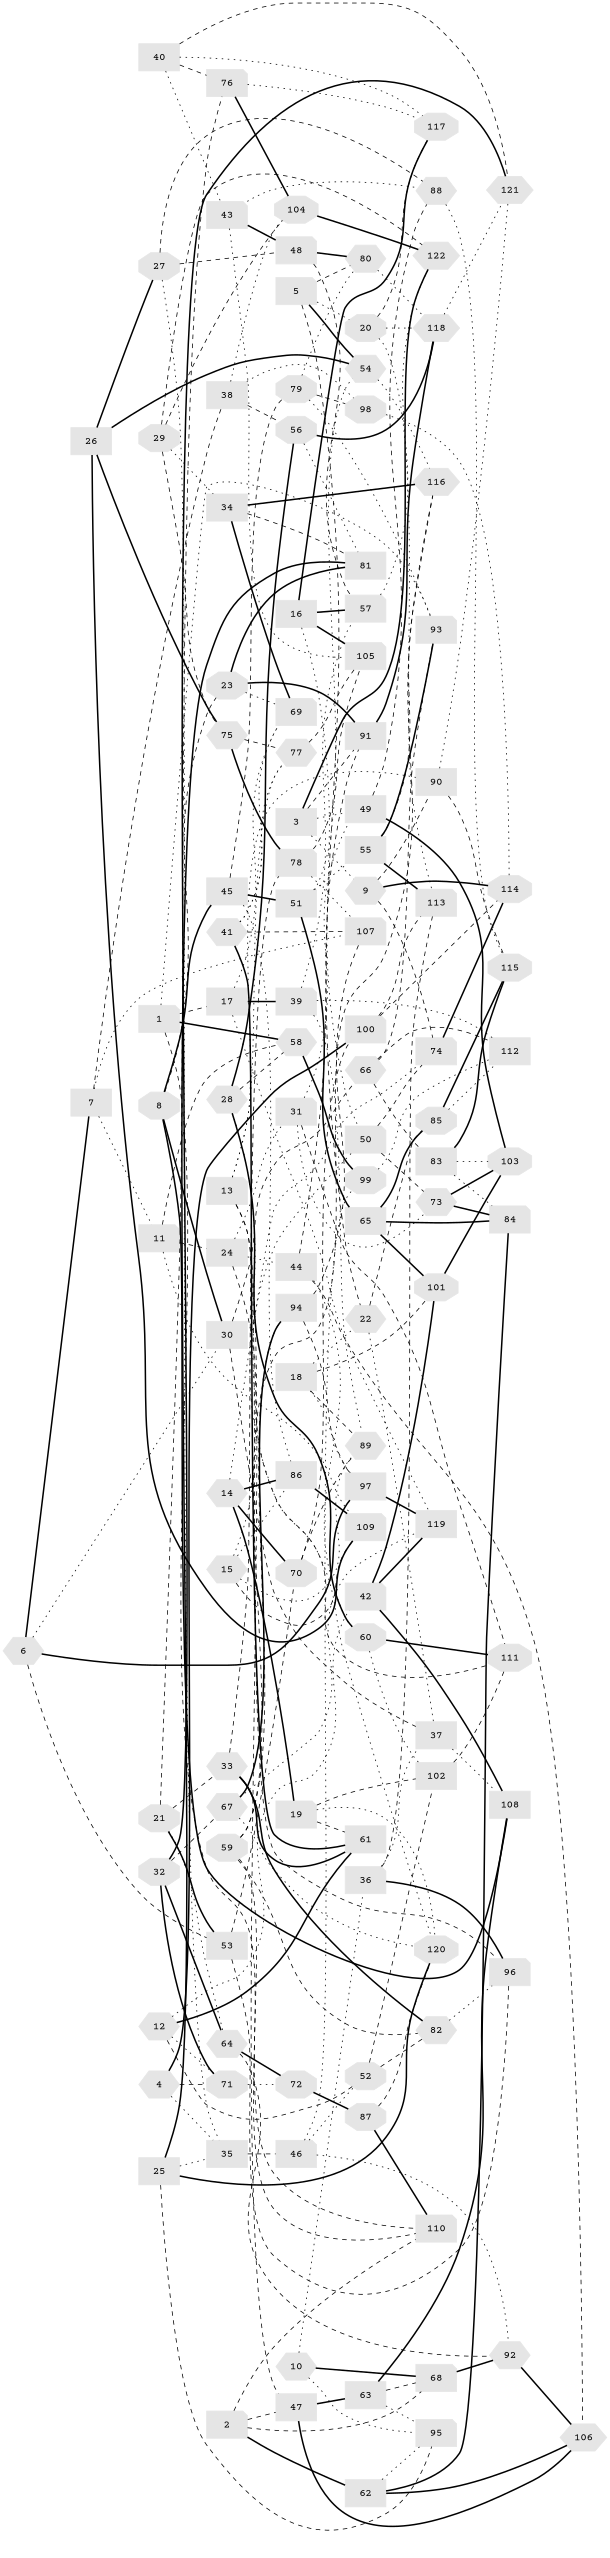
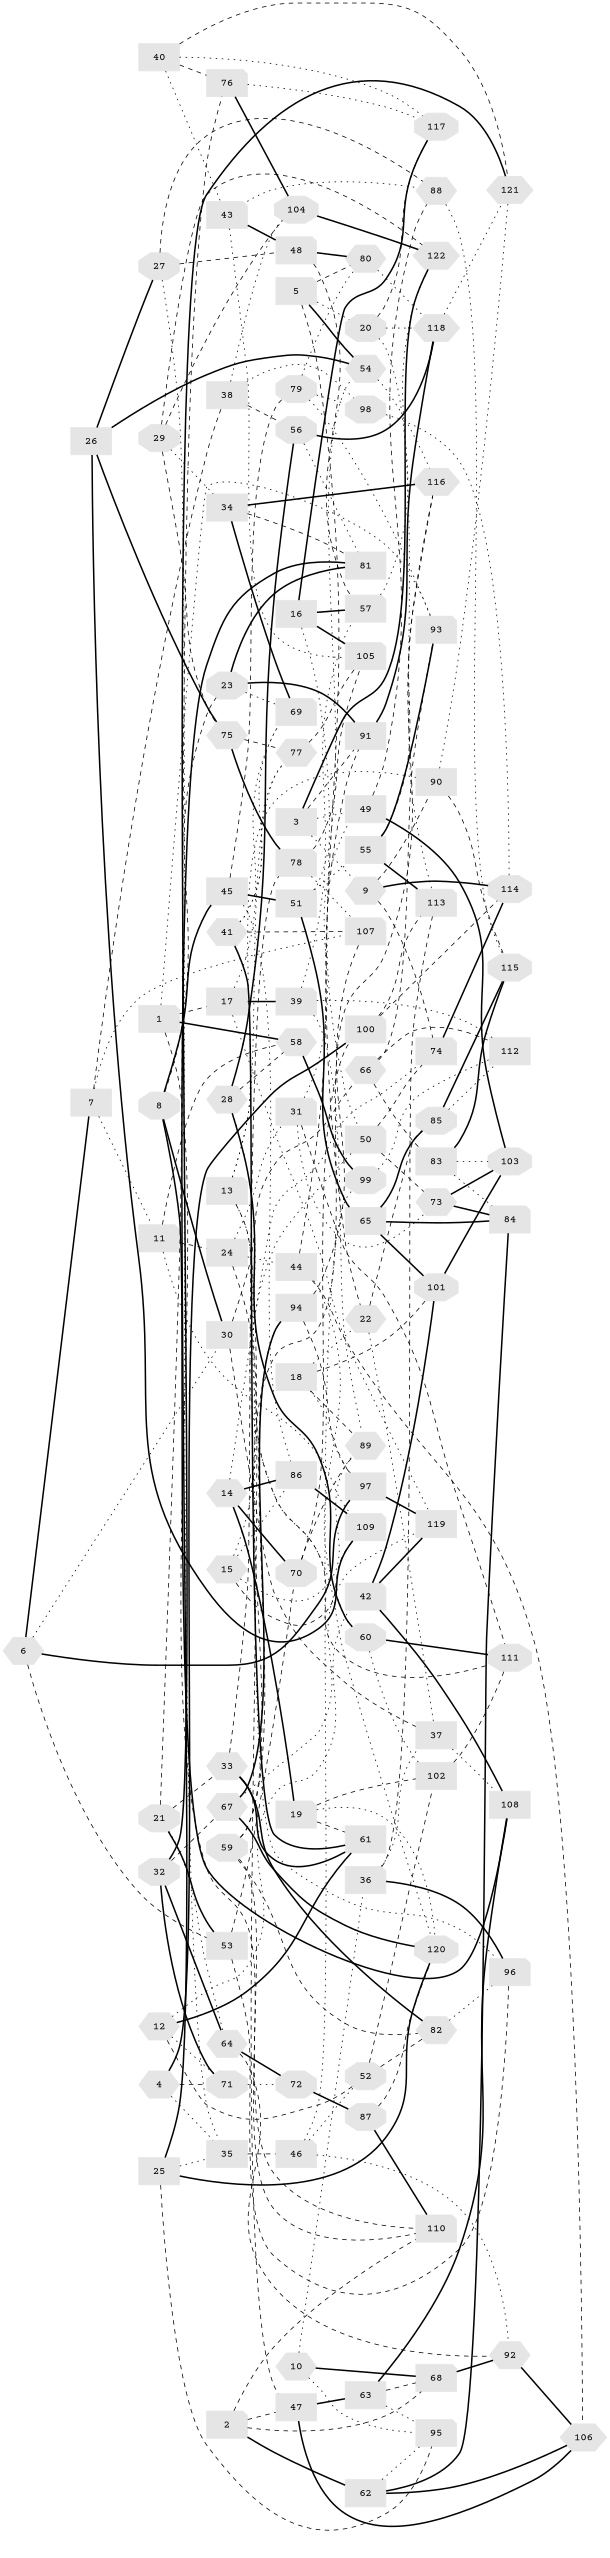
edge "79" -- "98": style dashed -> dotted
edge "13" -- "96": style dashed -> dotted
edge "67" -- "120": style dotted -> bold
